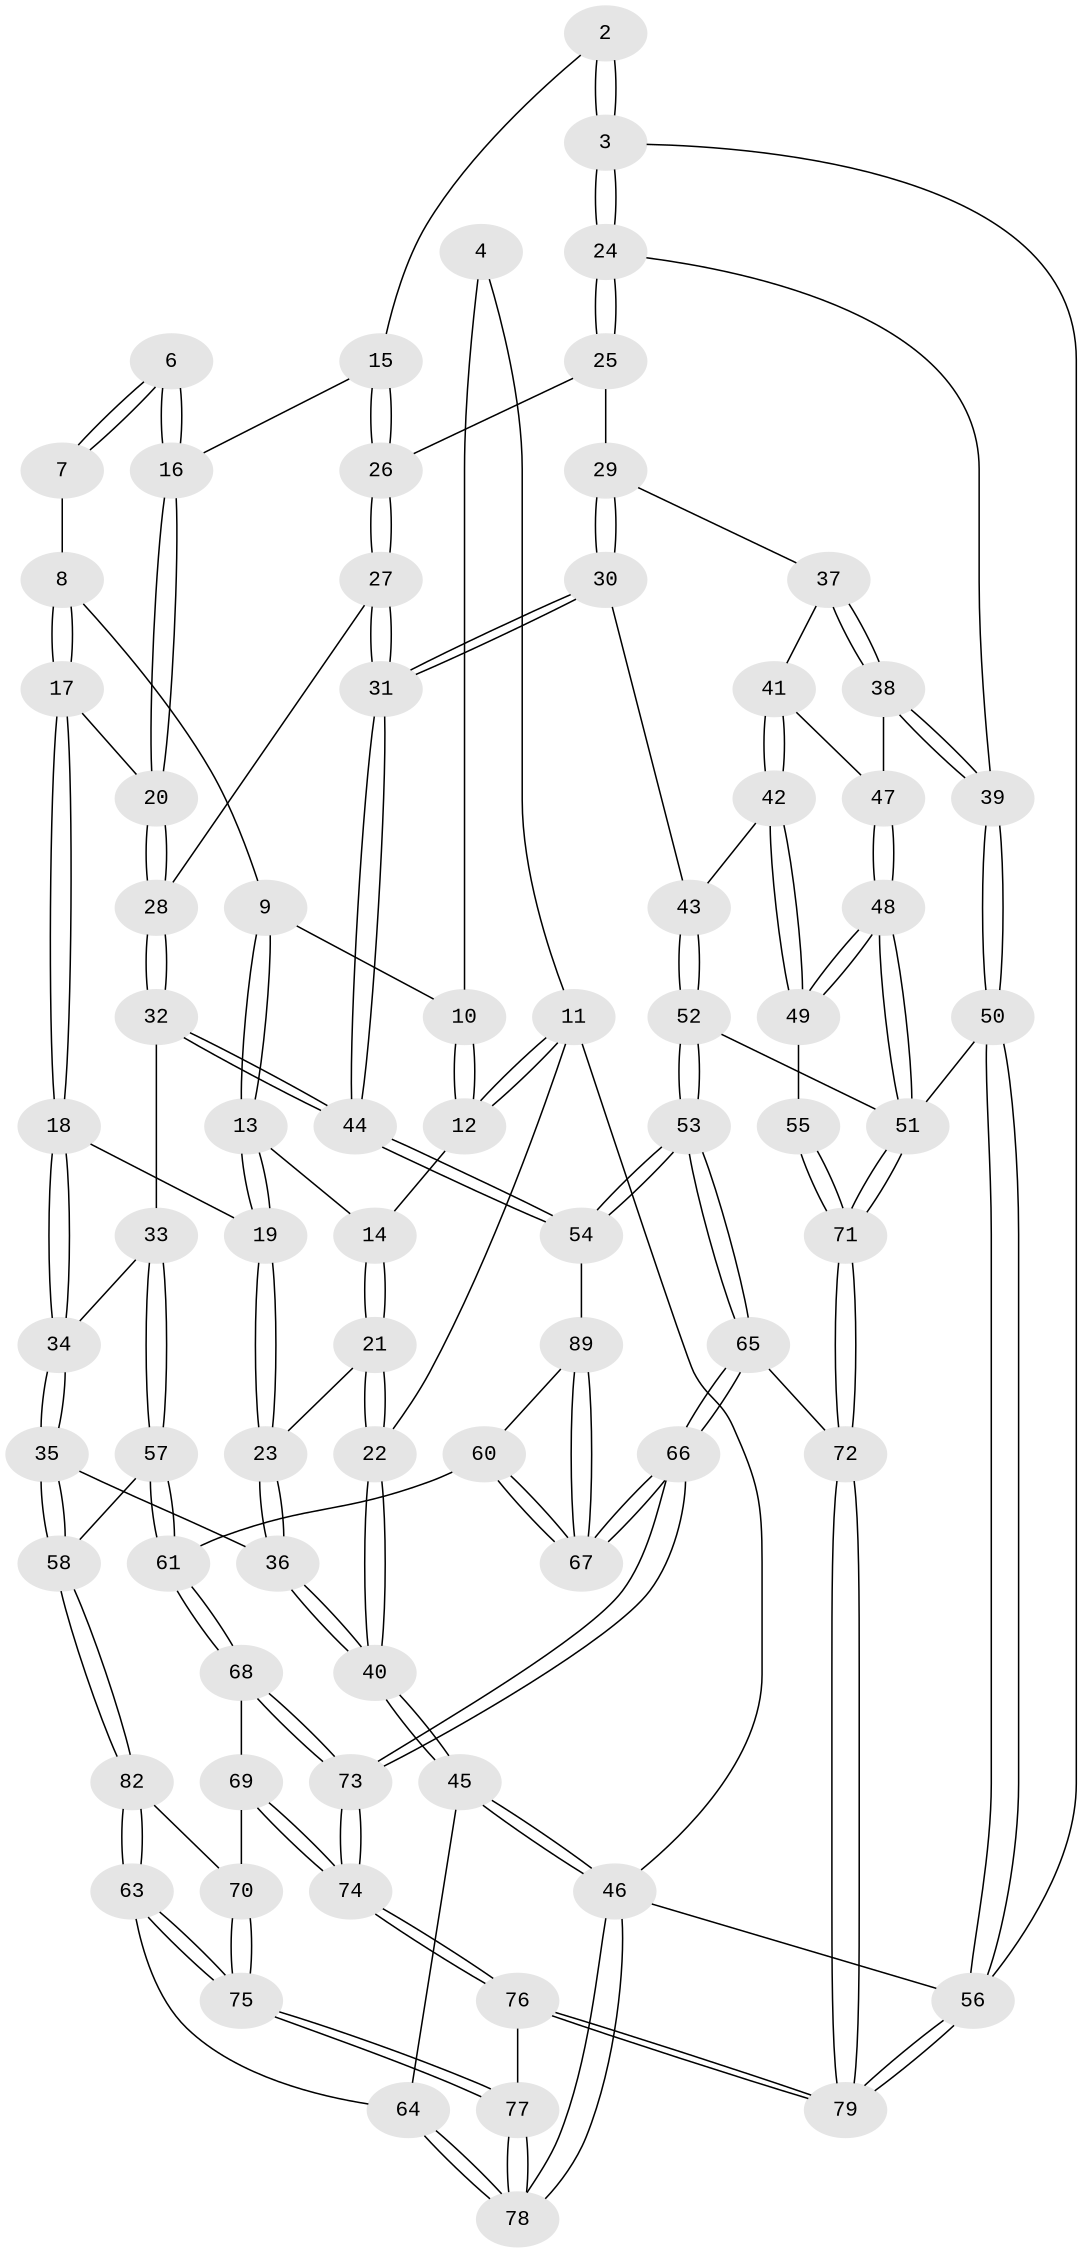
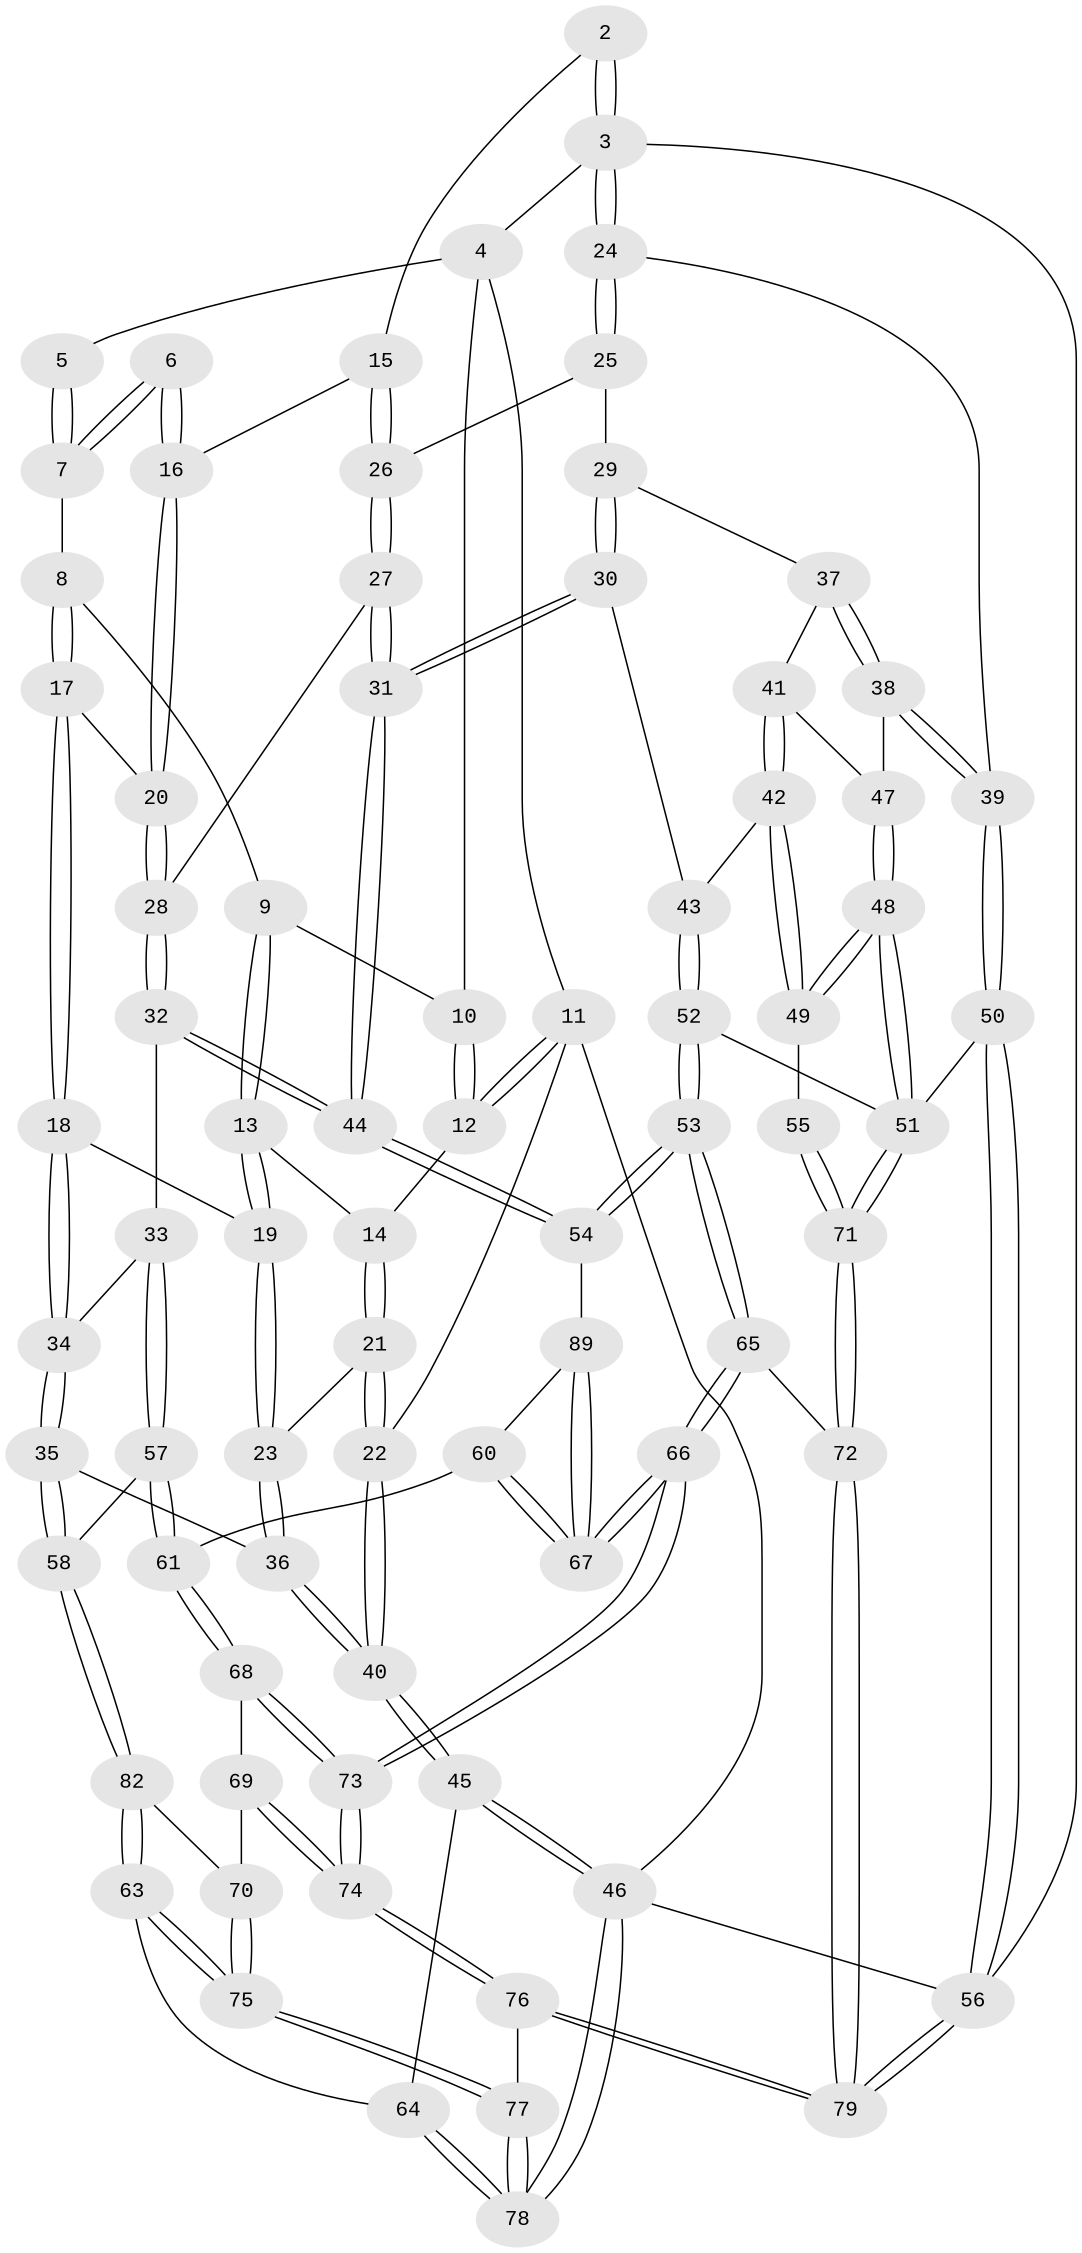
edge "3" -- "4": added
node "5": added
